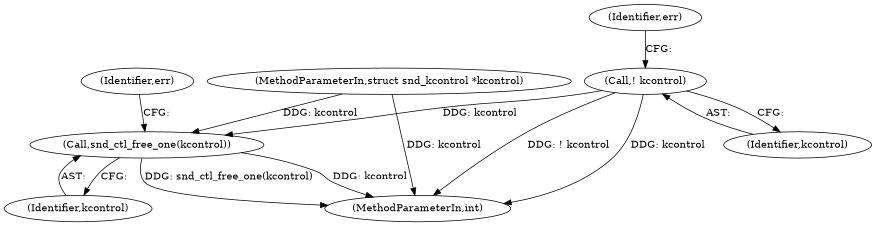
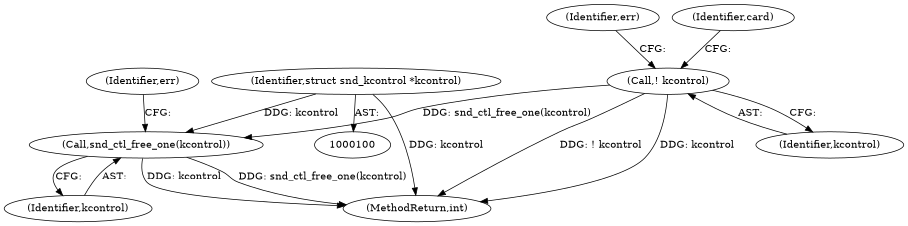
node "(Identifier,card)": added
node "(MethodParameterIn,struct snd_kcontrol *kcontrol)": label "(MethodParameterIn,struct snd_kcontrol *kcontrol)" -> "(Identifier,struct snd_kcontrol *kcontrol)"
edge "(Call,! kcontrol)" -> "(Call,snd_ctl_free_one(kcontrol))": label "DDG: kcontrol" -> "DDG: snd_ctl_free_one(kcontrol)"
node "1000100": added
node "(MethodParameterIn,int)": label "(MethodParameterIn,int)" -> "(MethodReturn,int)"
